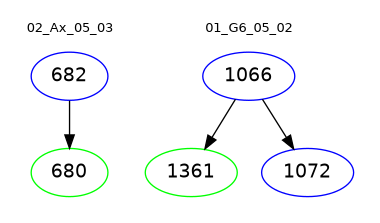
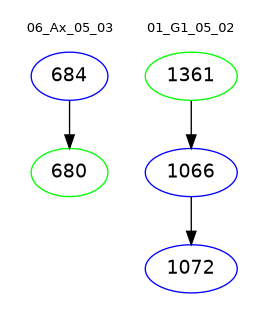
cluster "02_Ax_05_03": label "02_Ax_05_03" -> "06_Ax_05_03"
cluster "01_G6_05_02": label "01_G6_05_02" -> "01_G1_05_02"
node "682": label "682" -> "684"
edge "1066" -> "1361": reversed
